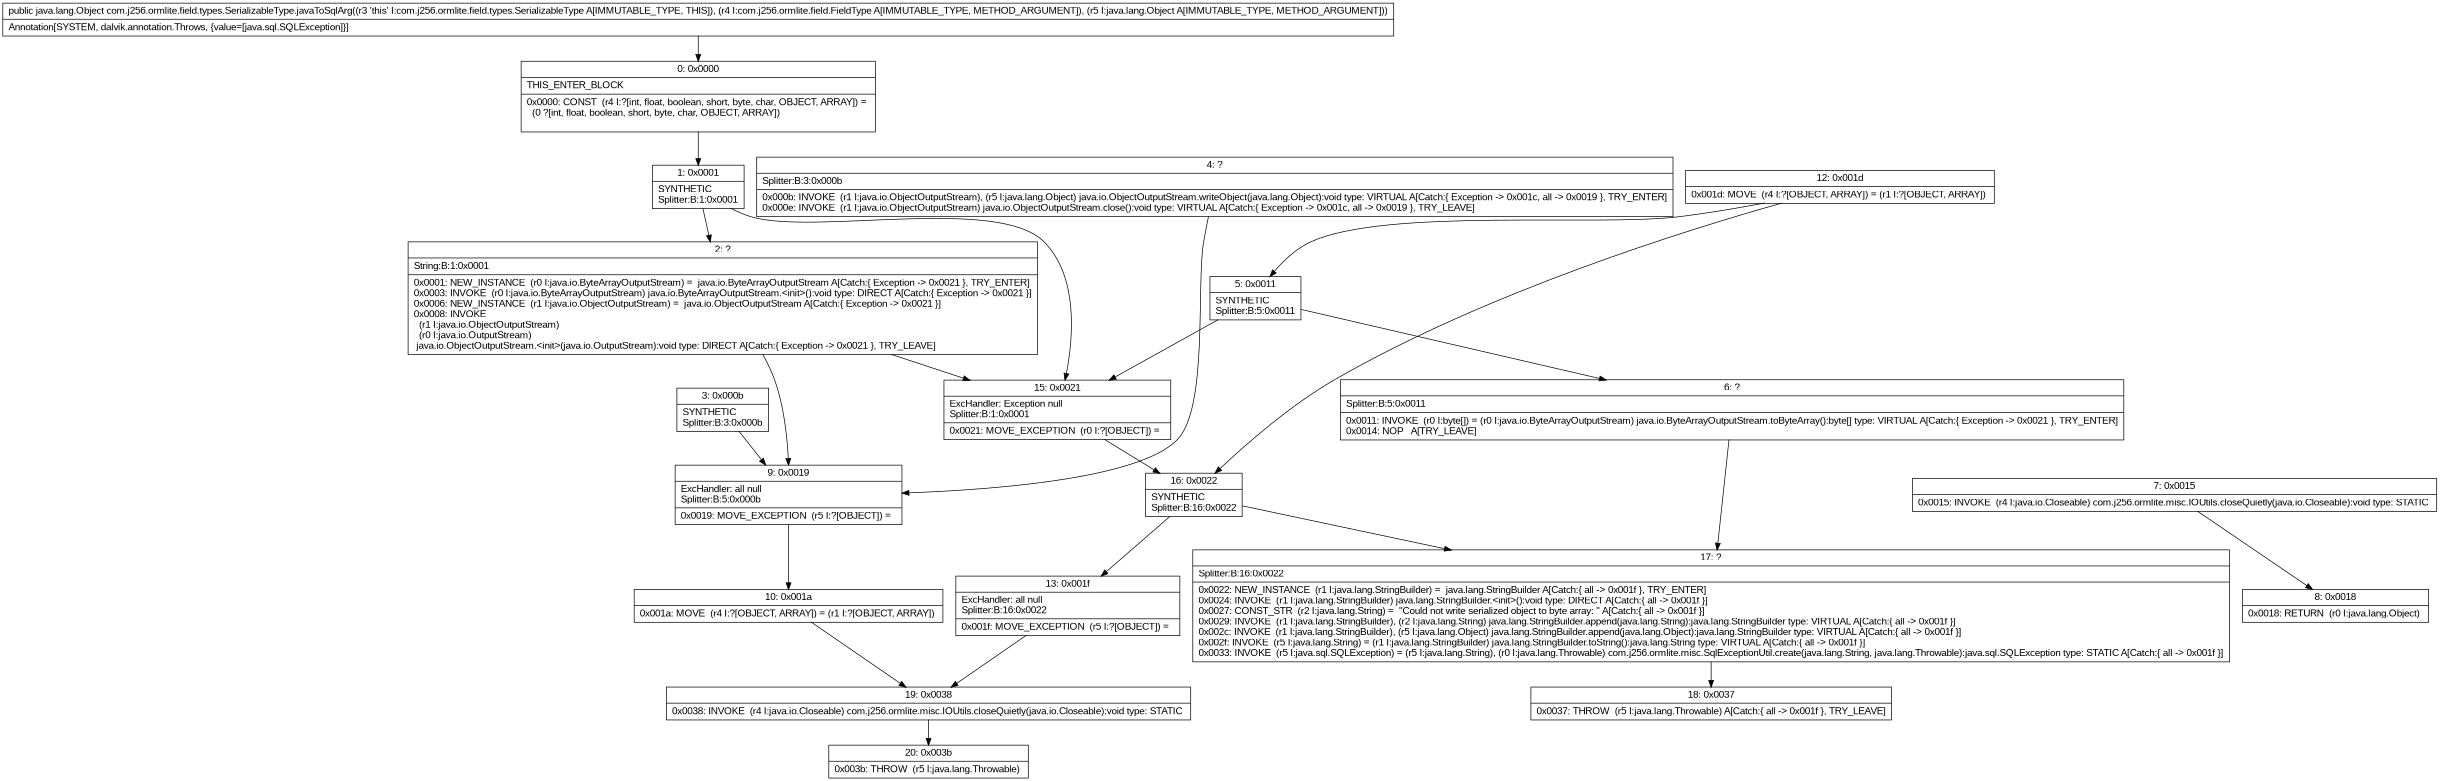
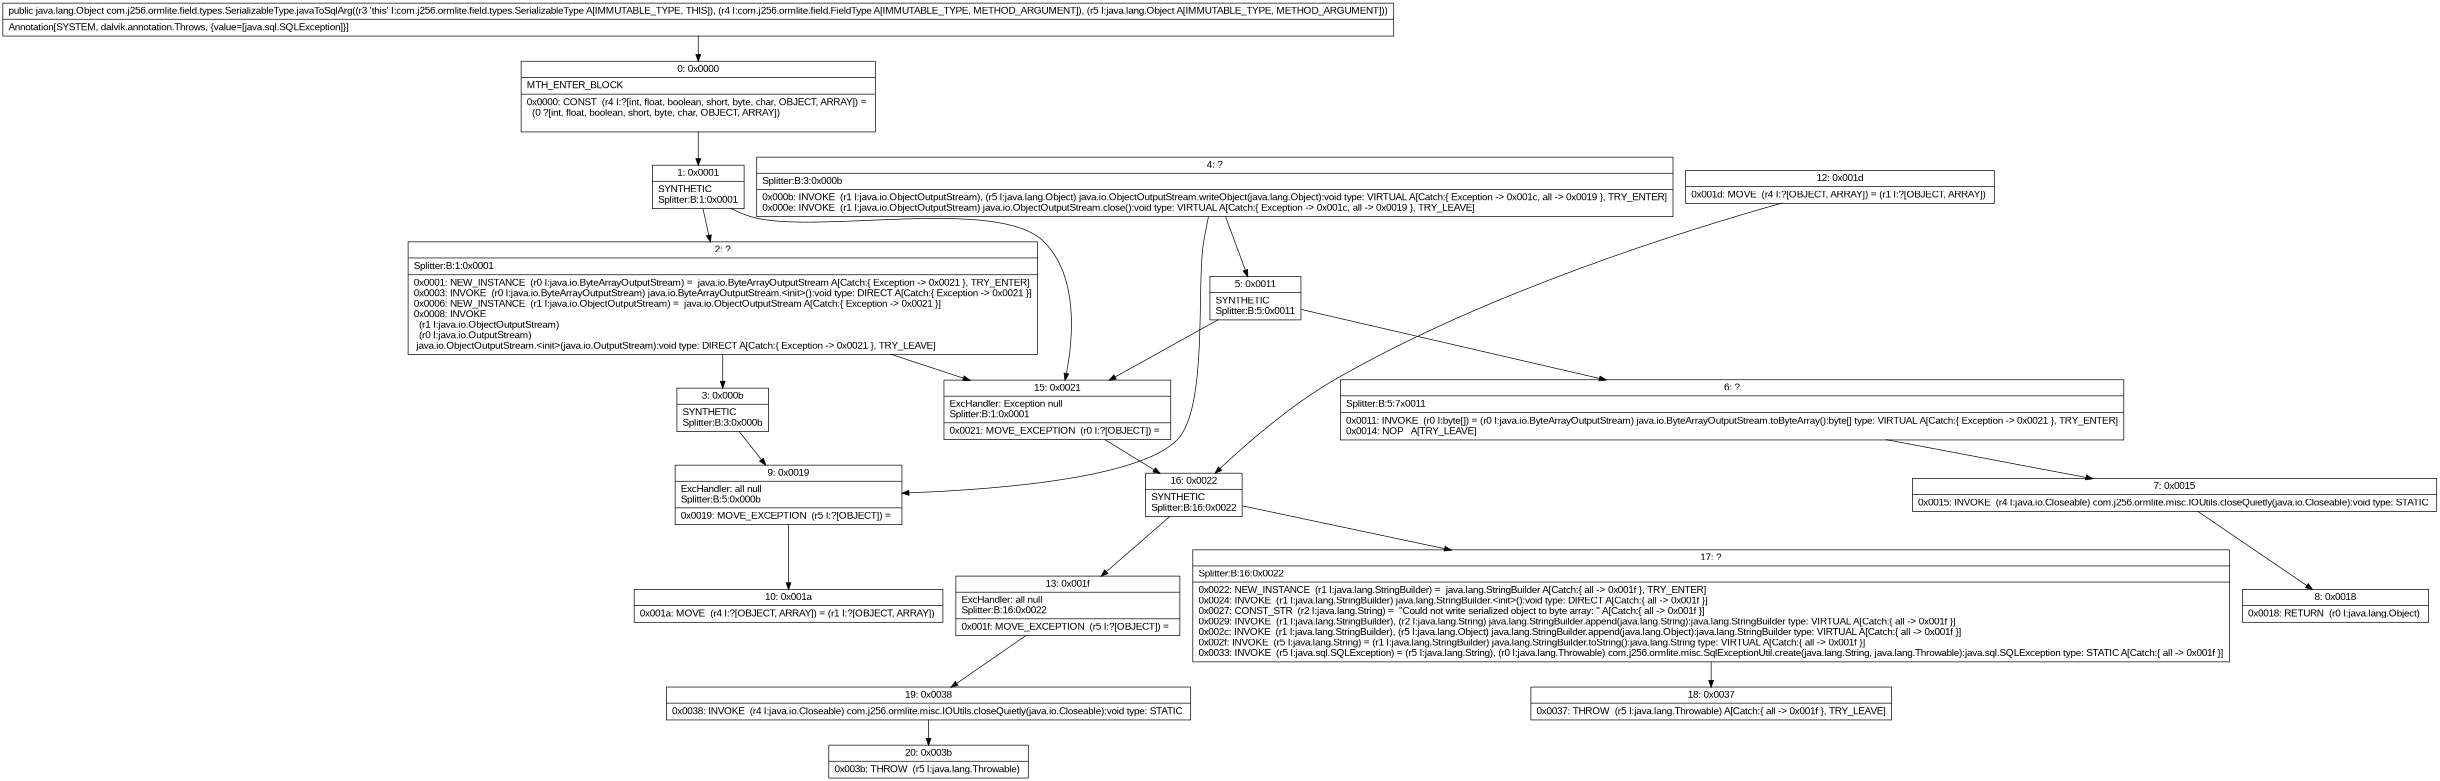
node "0: 0x0000": text "THIS_ENTER_BLOCK" -> "MTH_ENTER_BLOCK"
edge "12: 0x001d" -> "5: 0x0011": now "4: ?" -> "5: 0x0011"
node "2: ?": text "String:B:1:0x0001" -> "Splitter:B:1:0x0001"
node "6: ?": text "Splitter:B:5:0x0011" -> "Splitter:B:5:7x0011"
edge "2: ?" -> "9: 0x0019": now "2: ?" -> "3: 0x000b"
edge "6: ?" -> "17: ?": now "6: ?" -> "7: 0x0015"
edge "10: 0x001a" -> "19: 0x0038": removed
